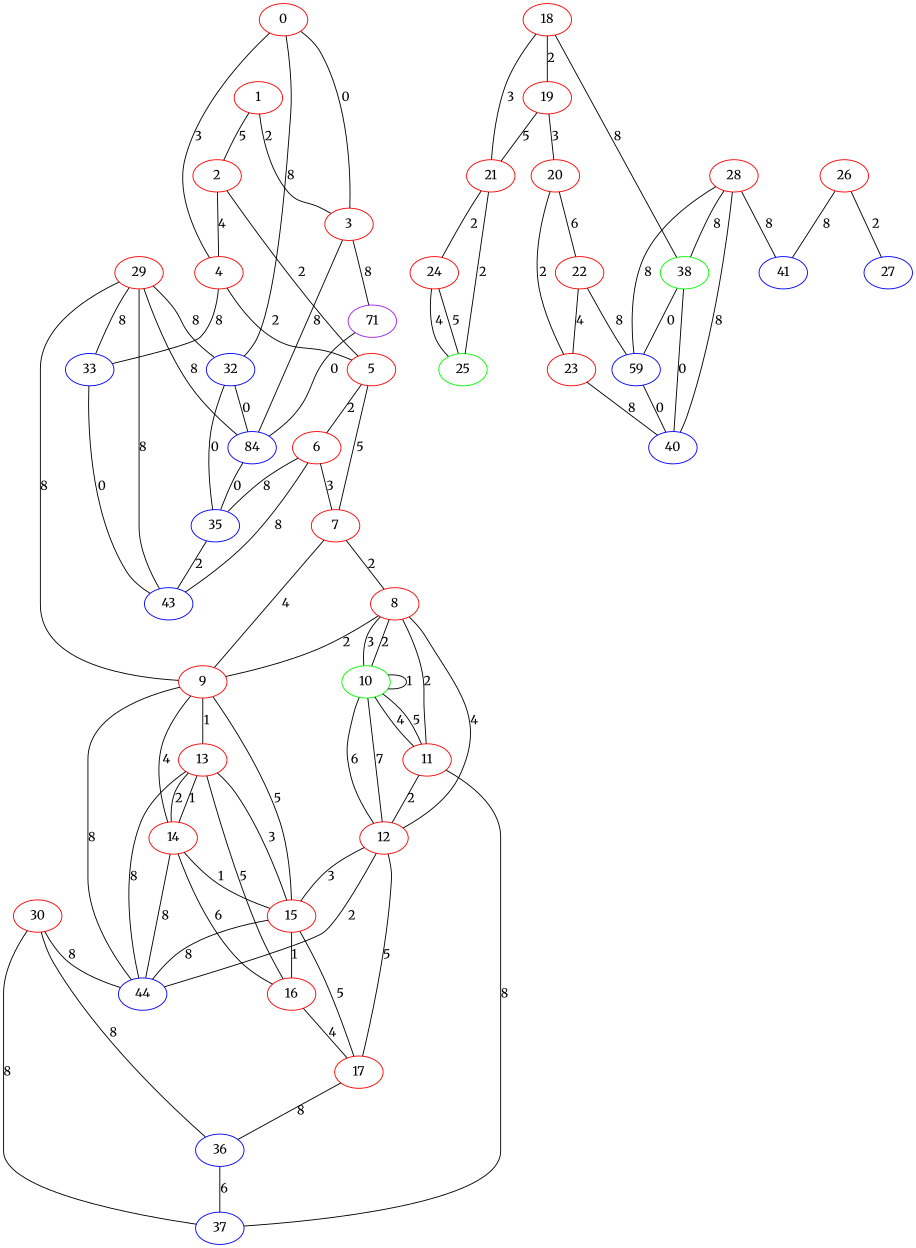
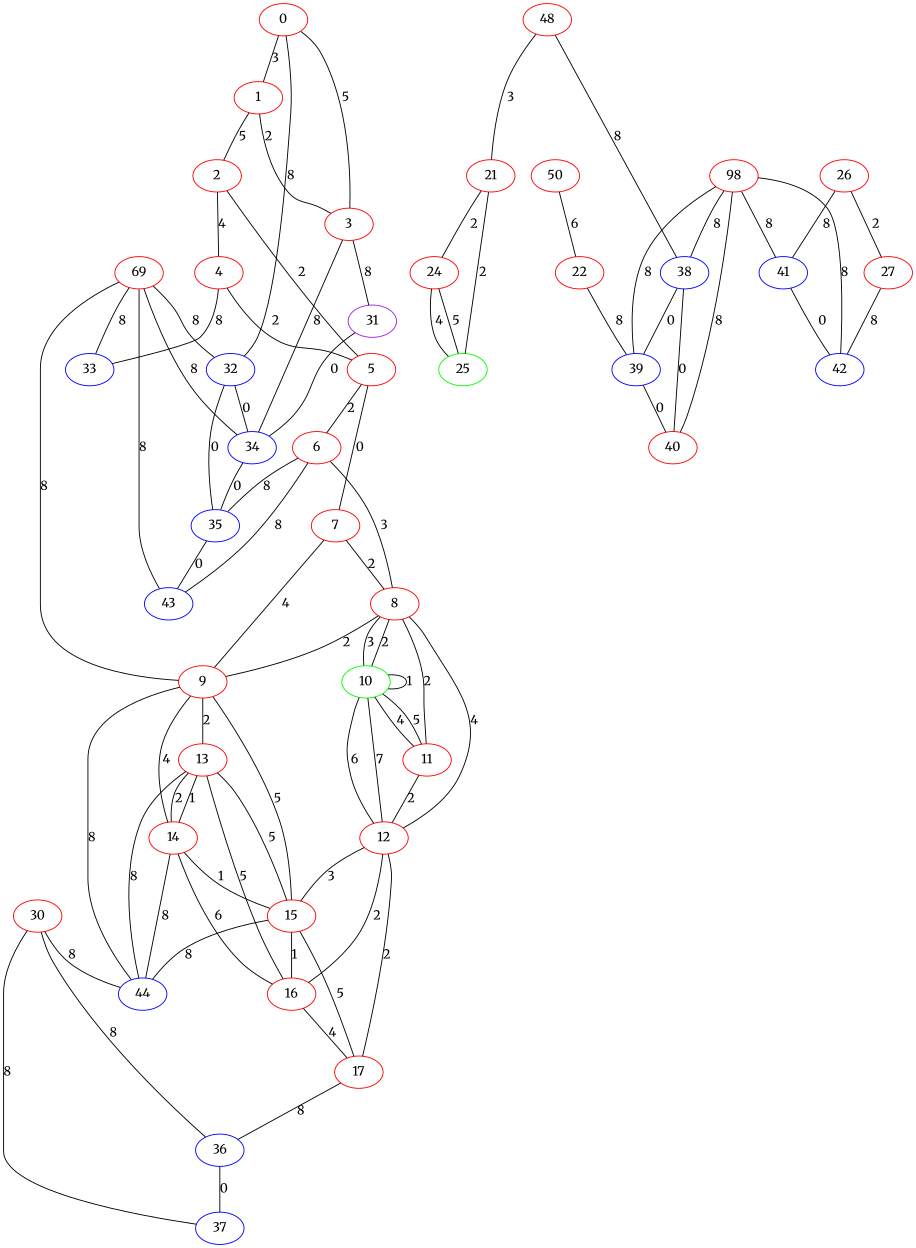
node "18": label "18" -> "48"
edge "0" -- "3": label "0" -> "5"
node "19": removed
edge "0" -- "4": now "0" -- "1"
node "20": label "20" -> "50"
node "28": label "28" -> "98"
node "29": label "29" -> "69"
node "38": color green -> blue
node "27": color blue -> red
node "71": label "71" -> "31"
node "23": removed
node "59": label "59" -> "39"
node "42": added
node "84": label "84" -> "34"
edge "5" -- "7": label "5" -> "0"
node "40": color blue -> red
edge "6" -- "7": now "6" -- "8"
edge "33" -- "43": removed, label "0"
edge "35" -- "43": label "2" -> "0"
edge "9" -- "13": label "1" -> "2"
edge "13" -- "15": label "3" -> "5"
edge "12" -- "44": now "12" -- "16"
edge "12" -- "17": label "5" -> "2"
edge "11" -- "37": removed, label "8"
edge "36" -- "37": label "6" -> "0"
